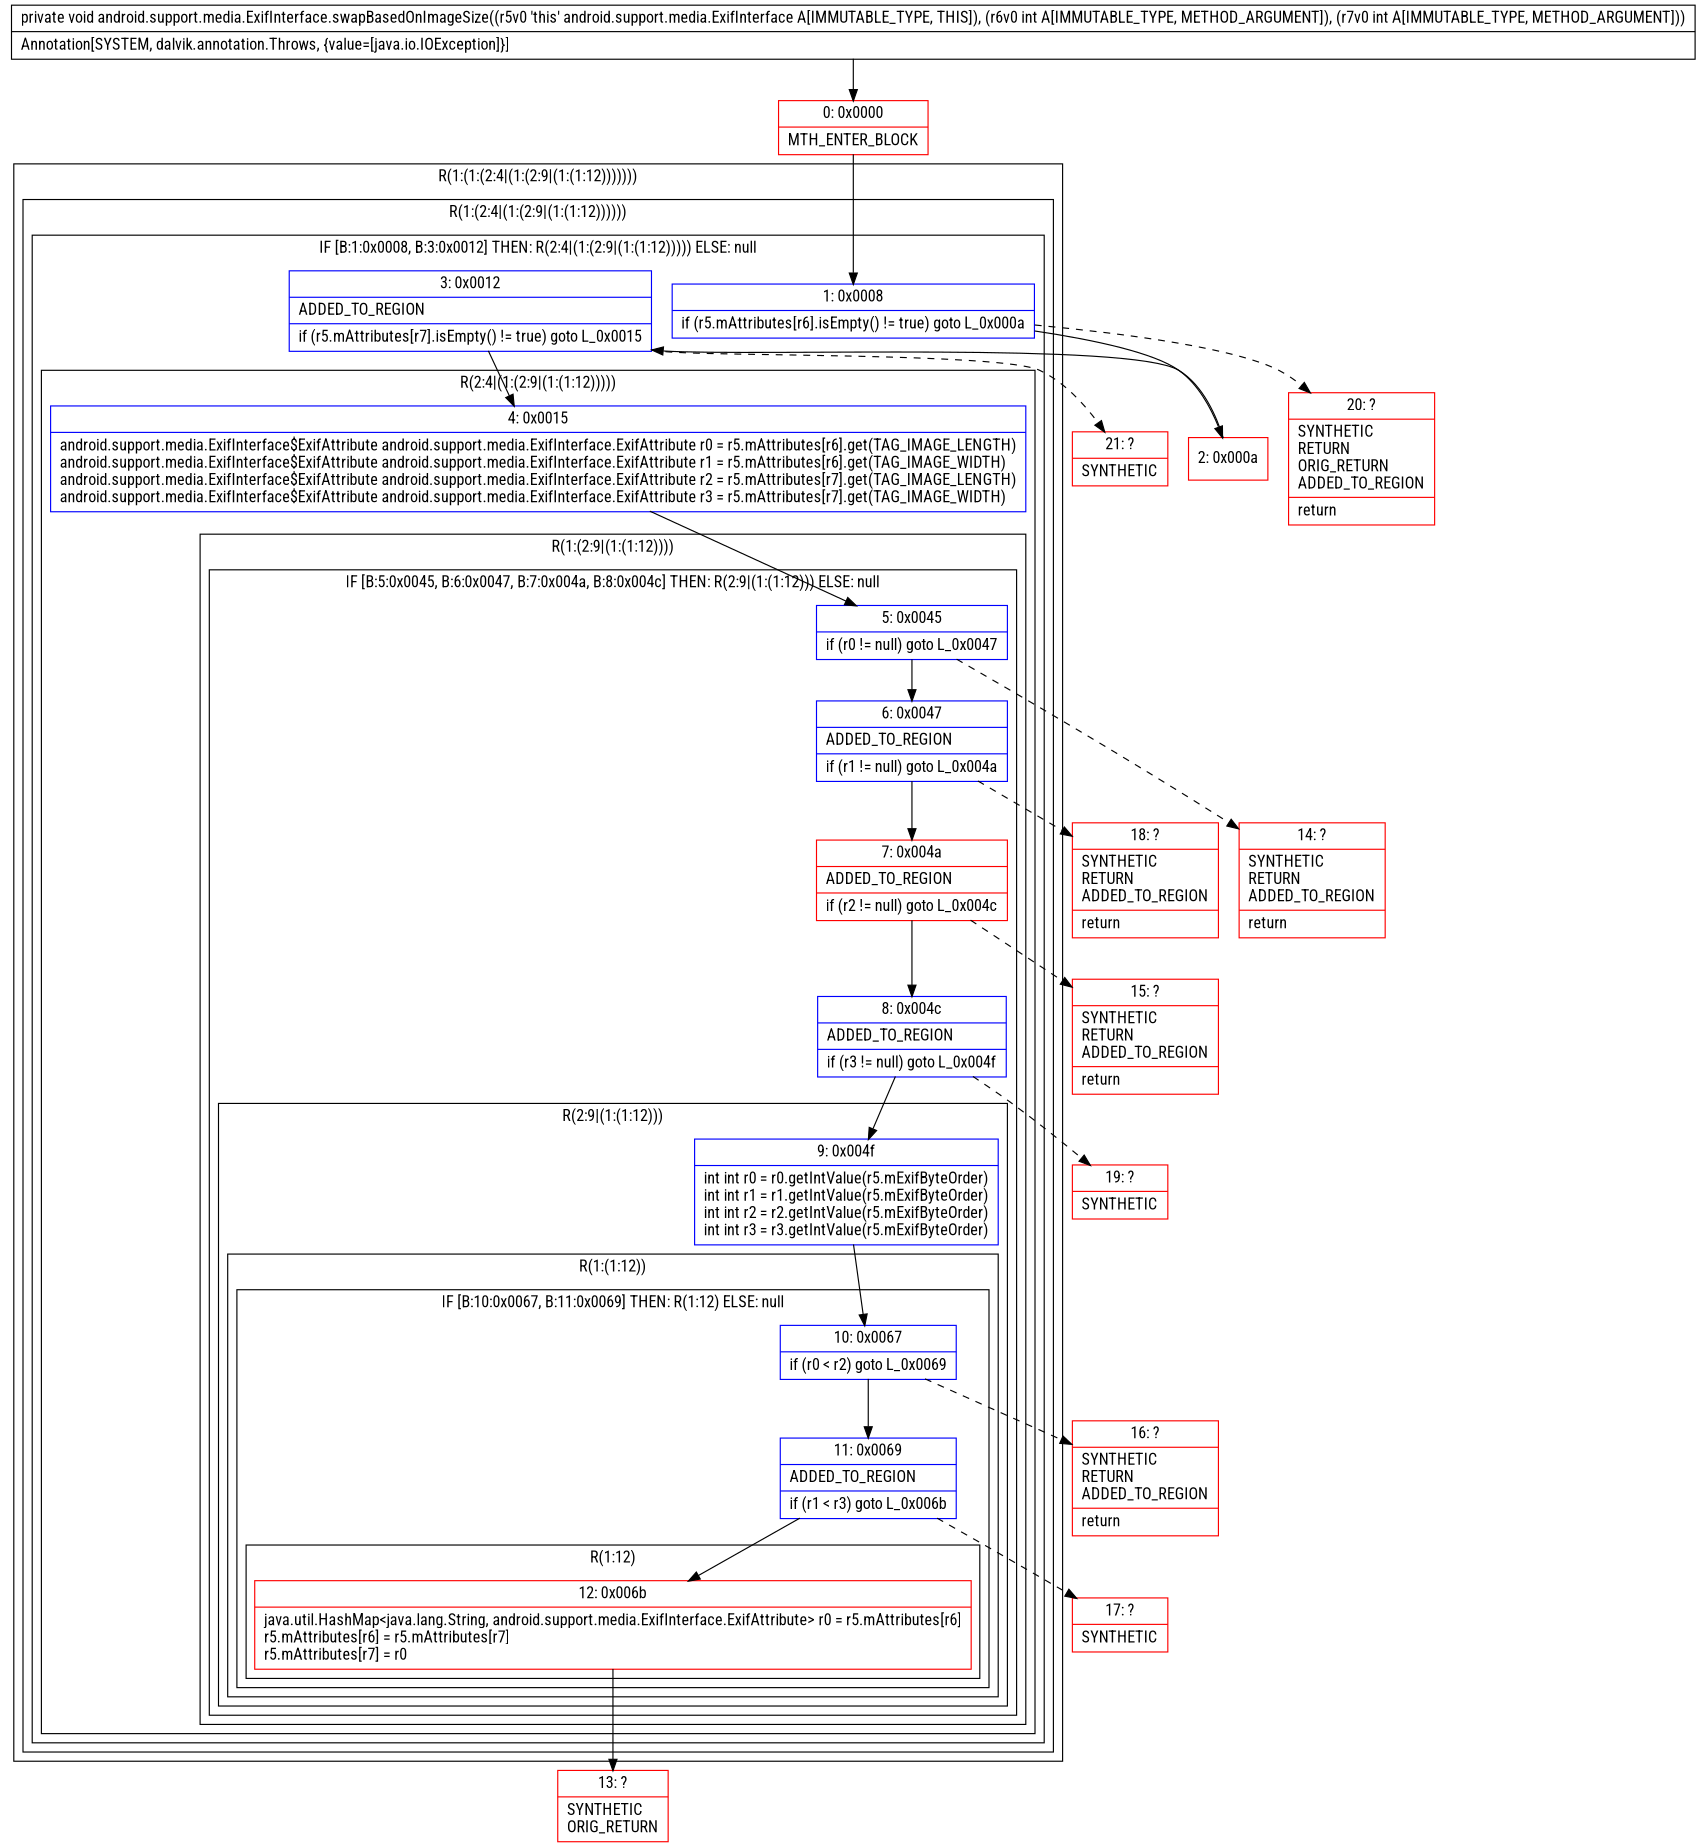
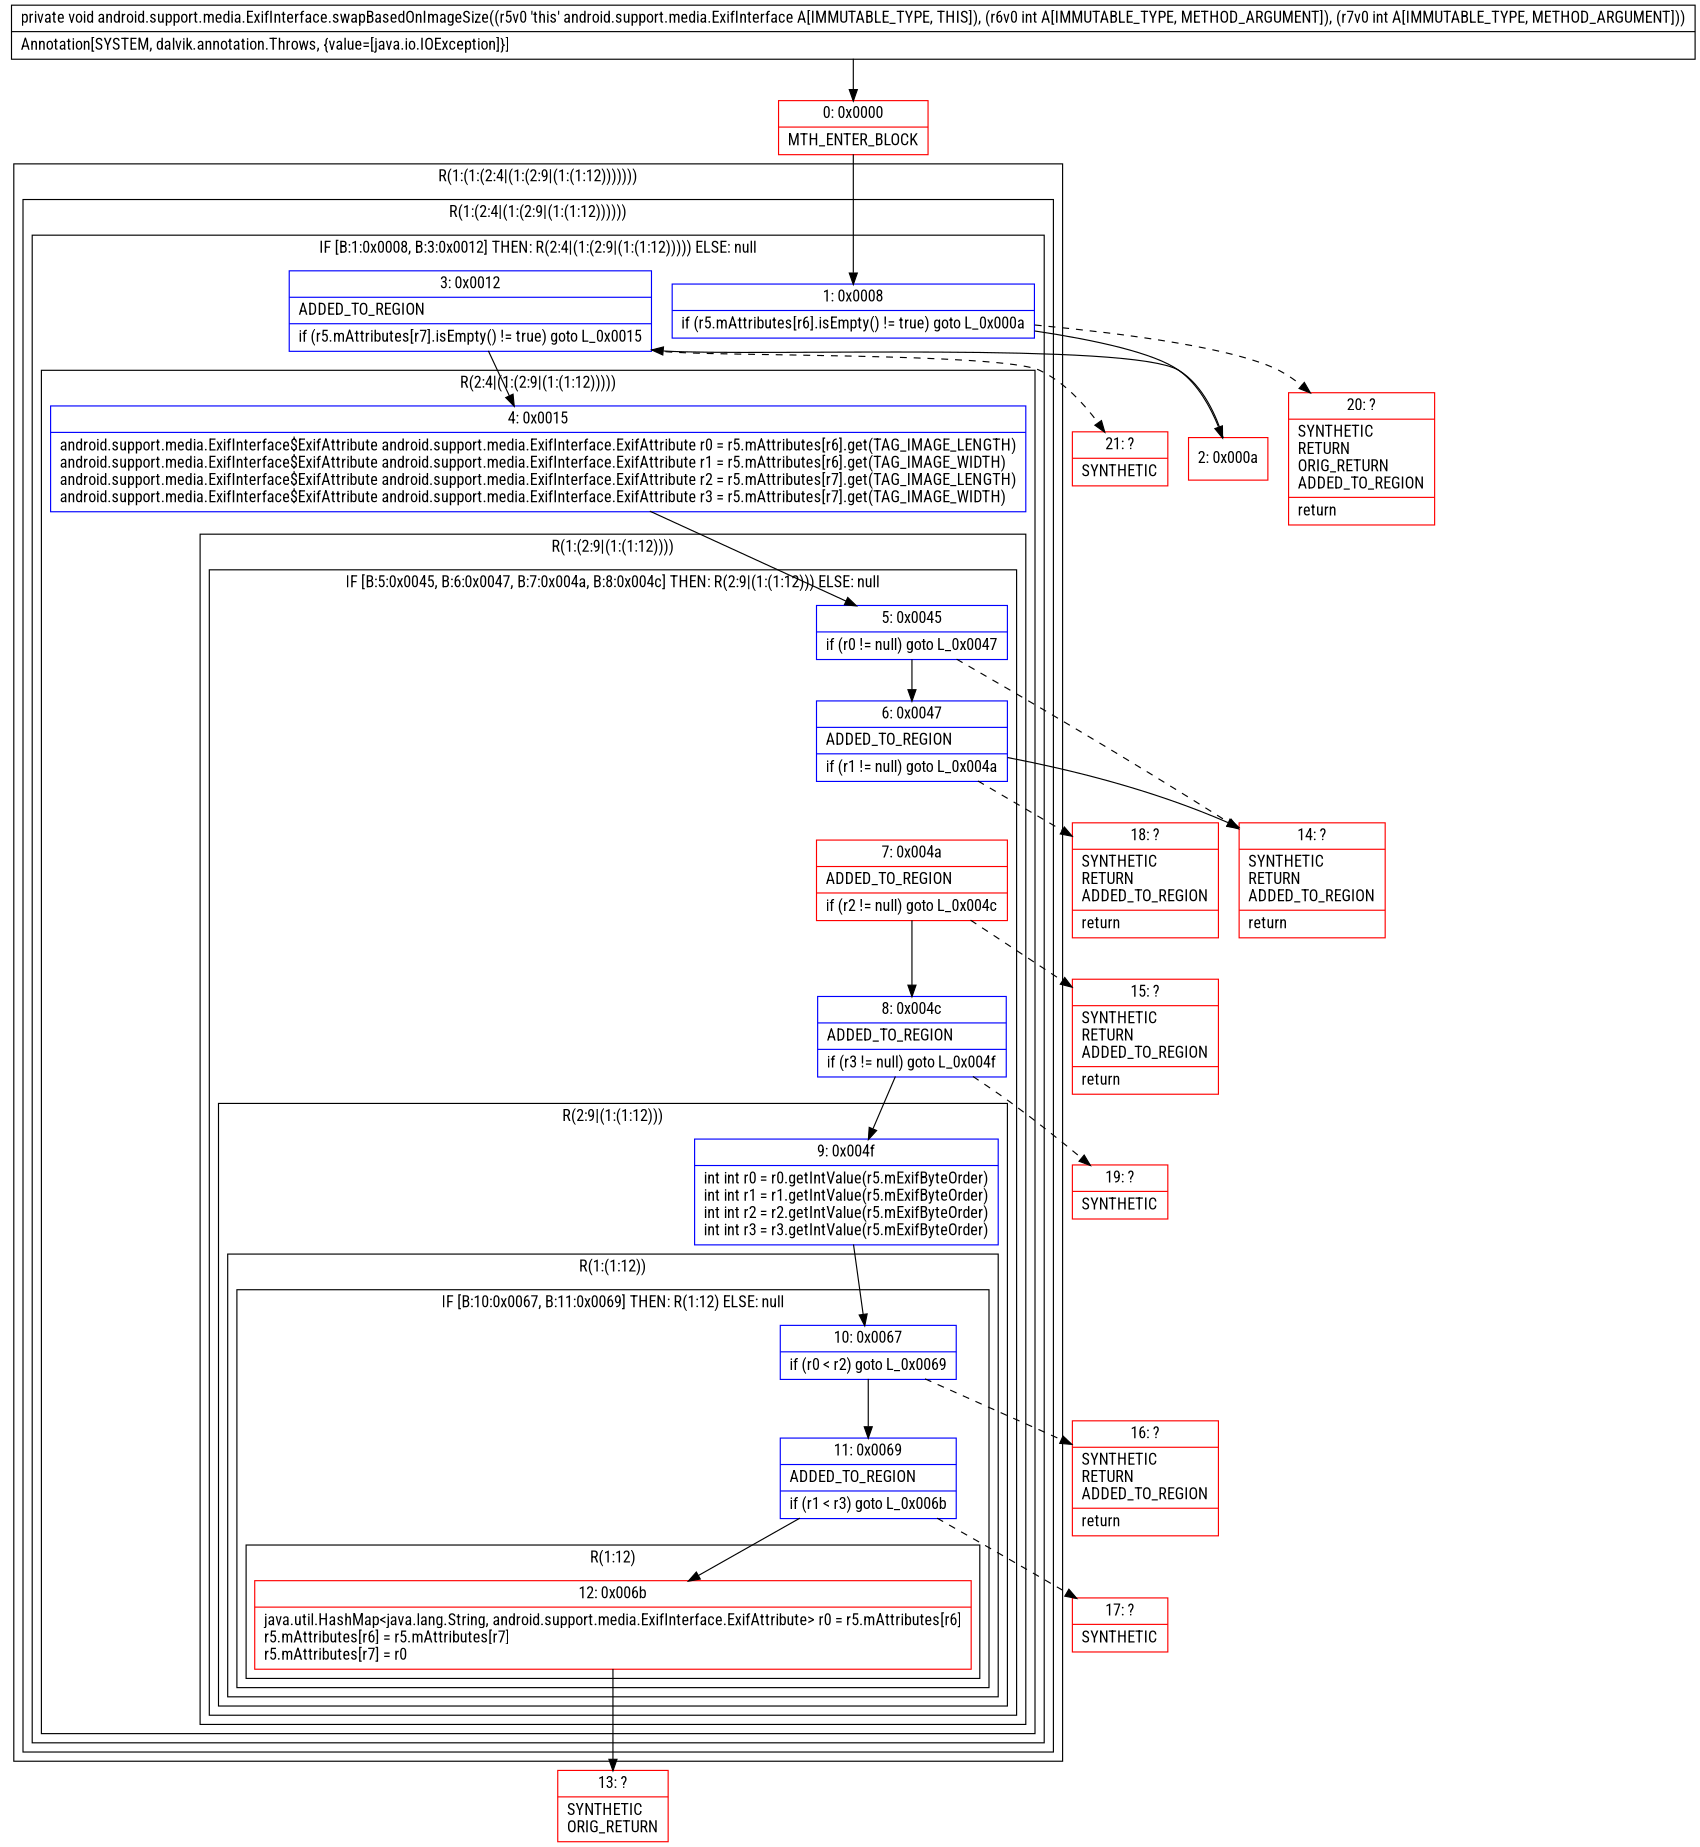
edge "6: 0x0047" -> "7: 0x004a": now "6: 0x0047" -> "14: ?"
